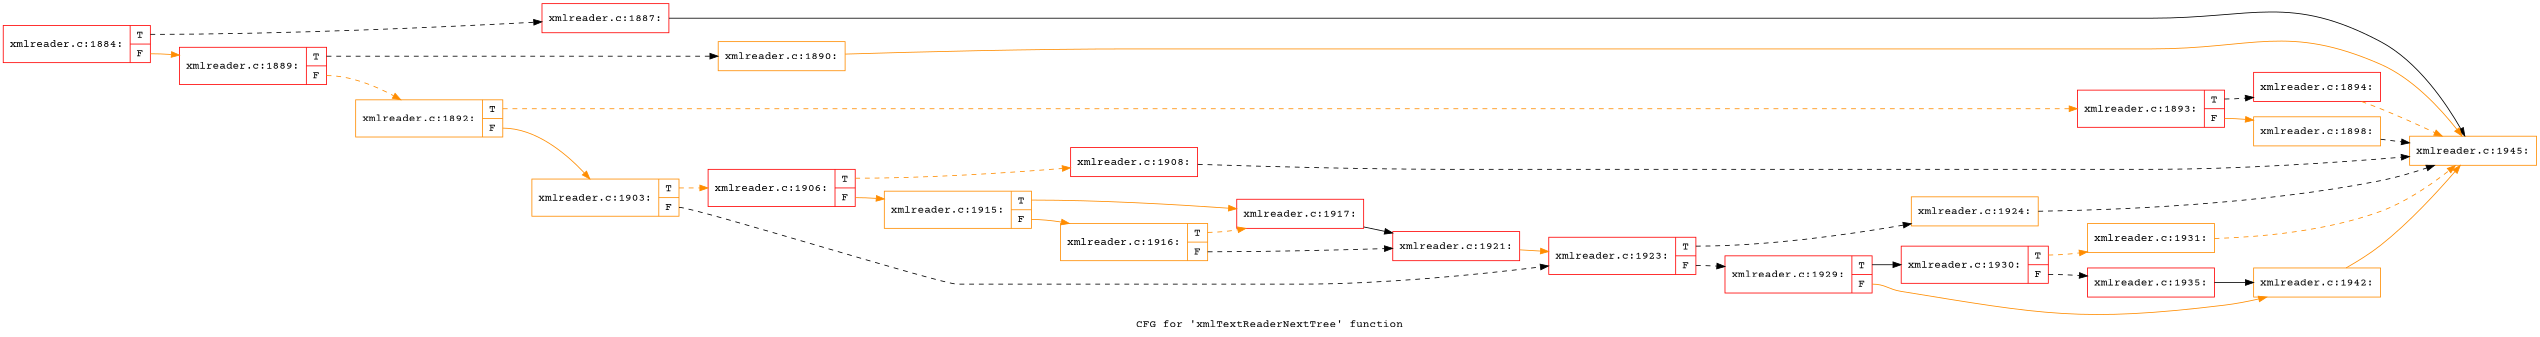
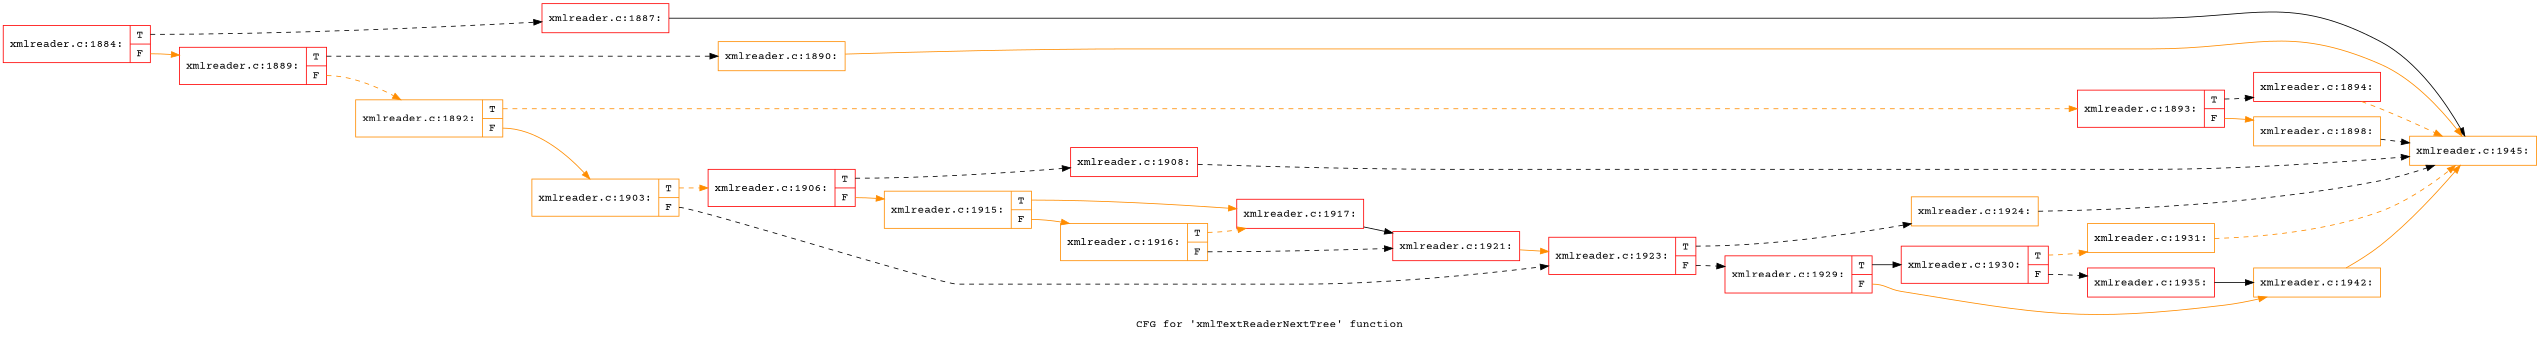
edge "xmlreader.c:1906:" -> "xmlreader.c:1908:": color darkorange -> black
